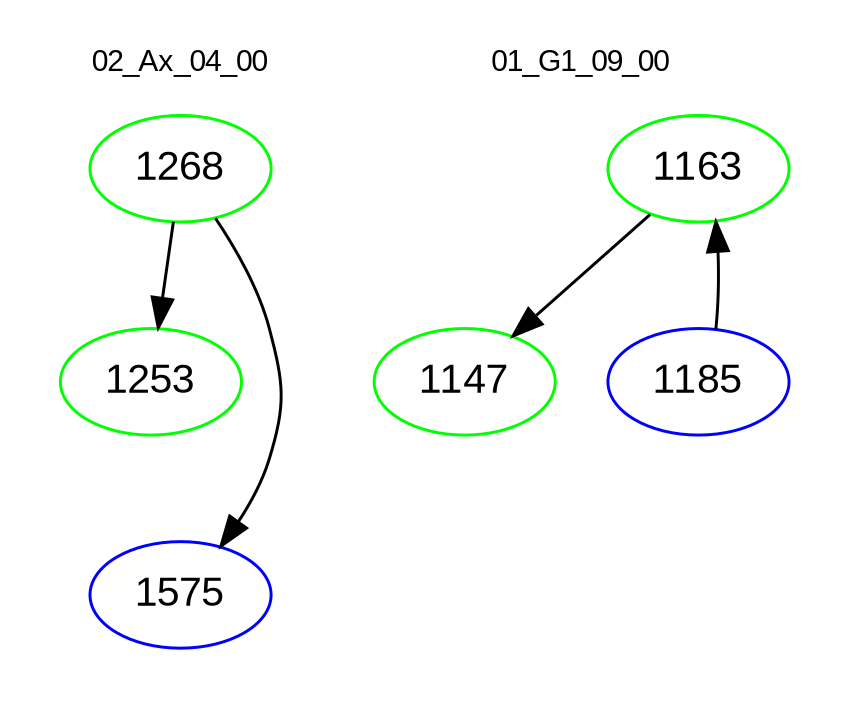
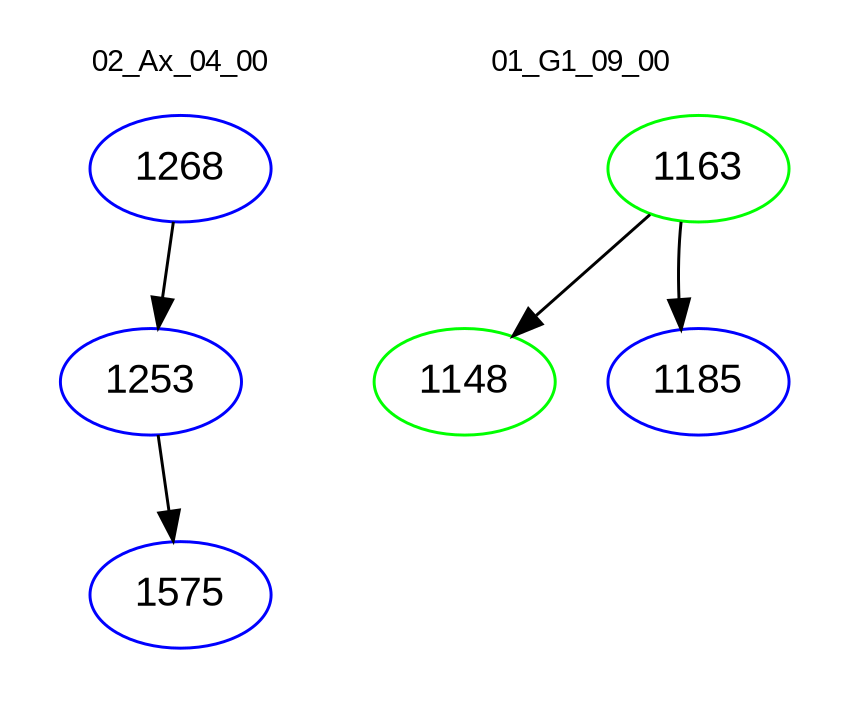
node "1268": color green -> blue
edge "1185" -> "1163": reversed
edge "1268" -> "1575": now "1253" -> "1575"
node "1253": color green -> blue
node "1147": label "1147" -> "1148"
